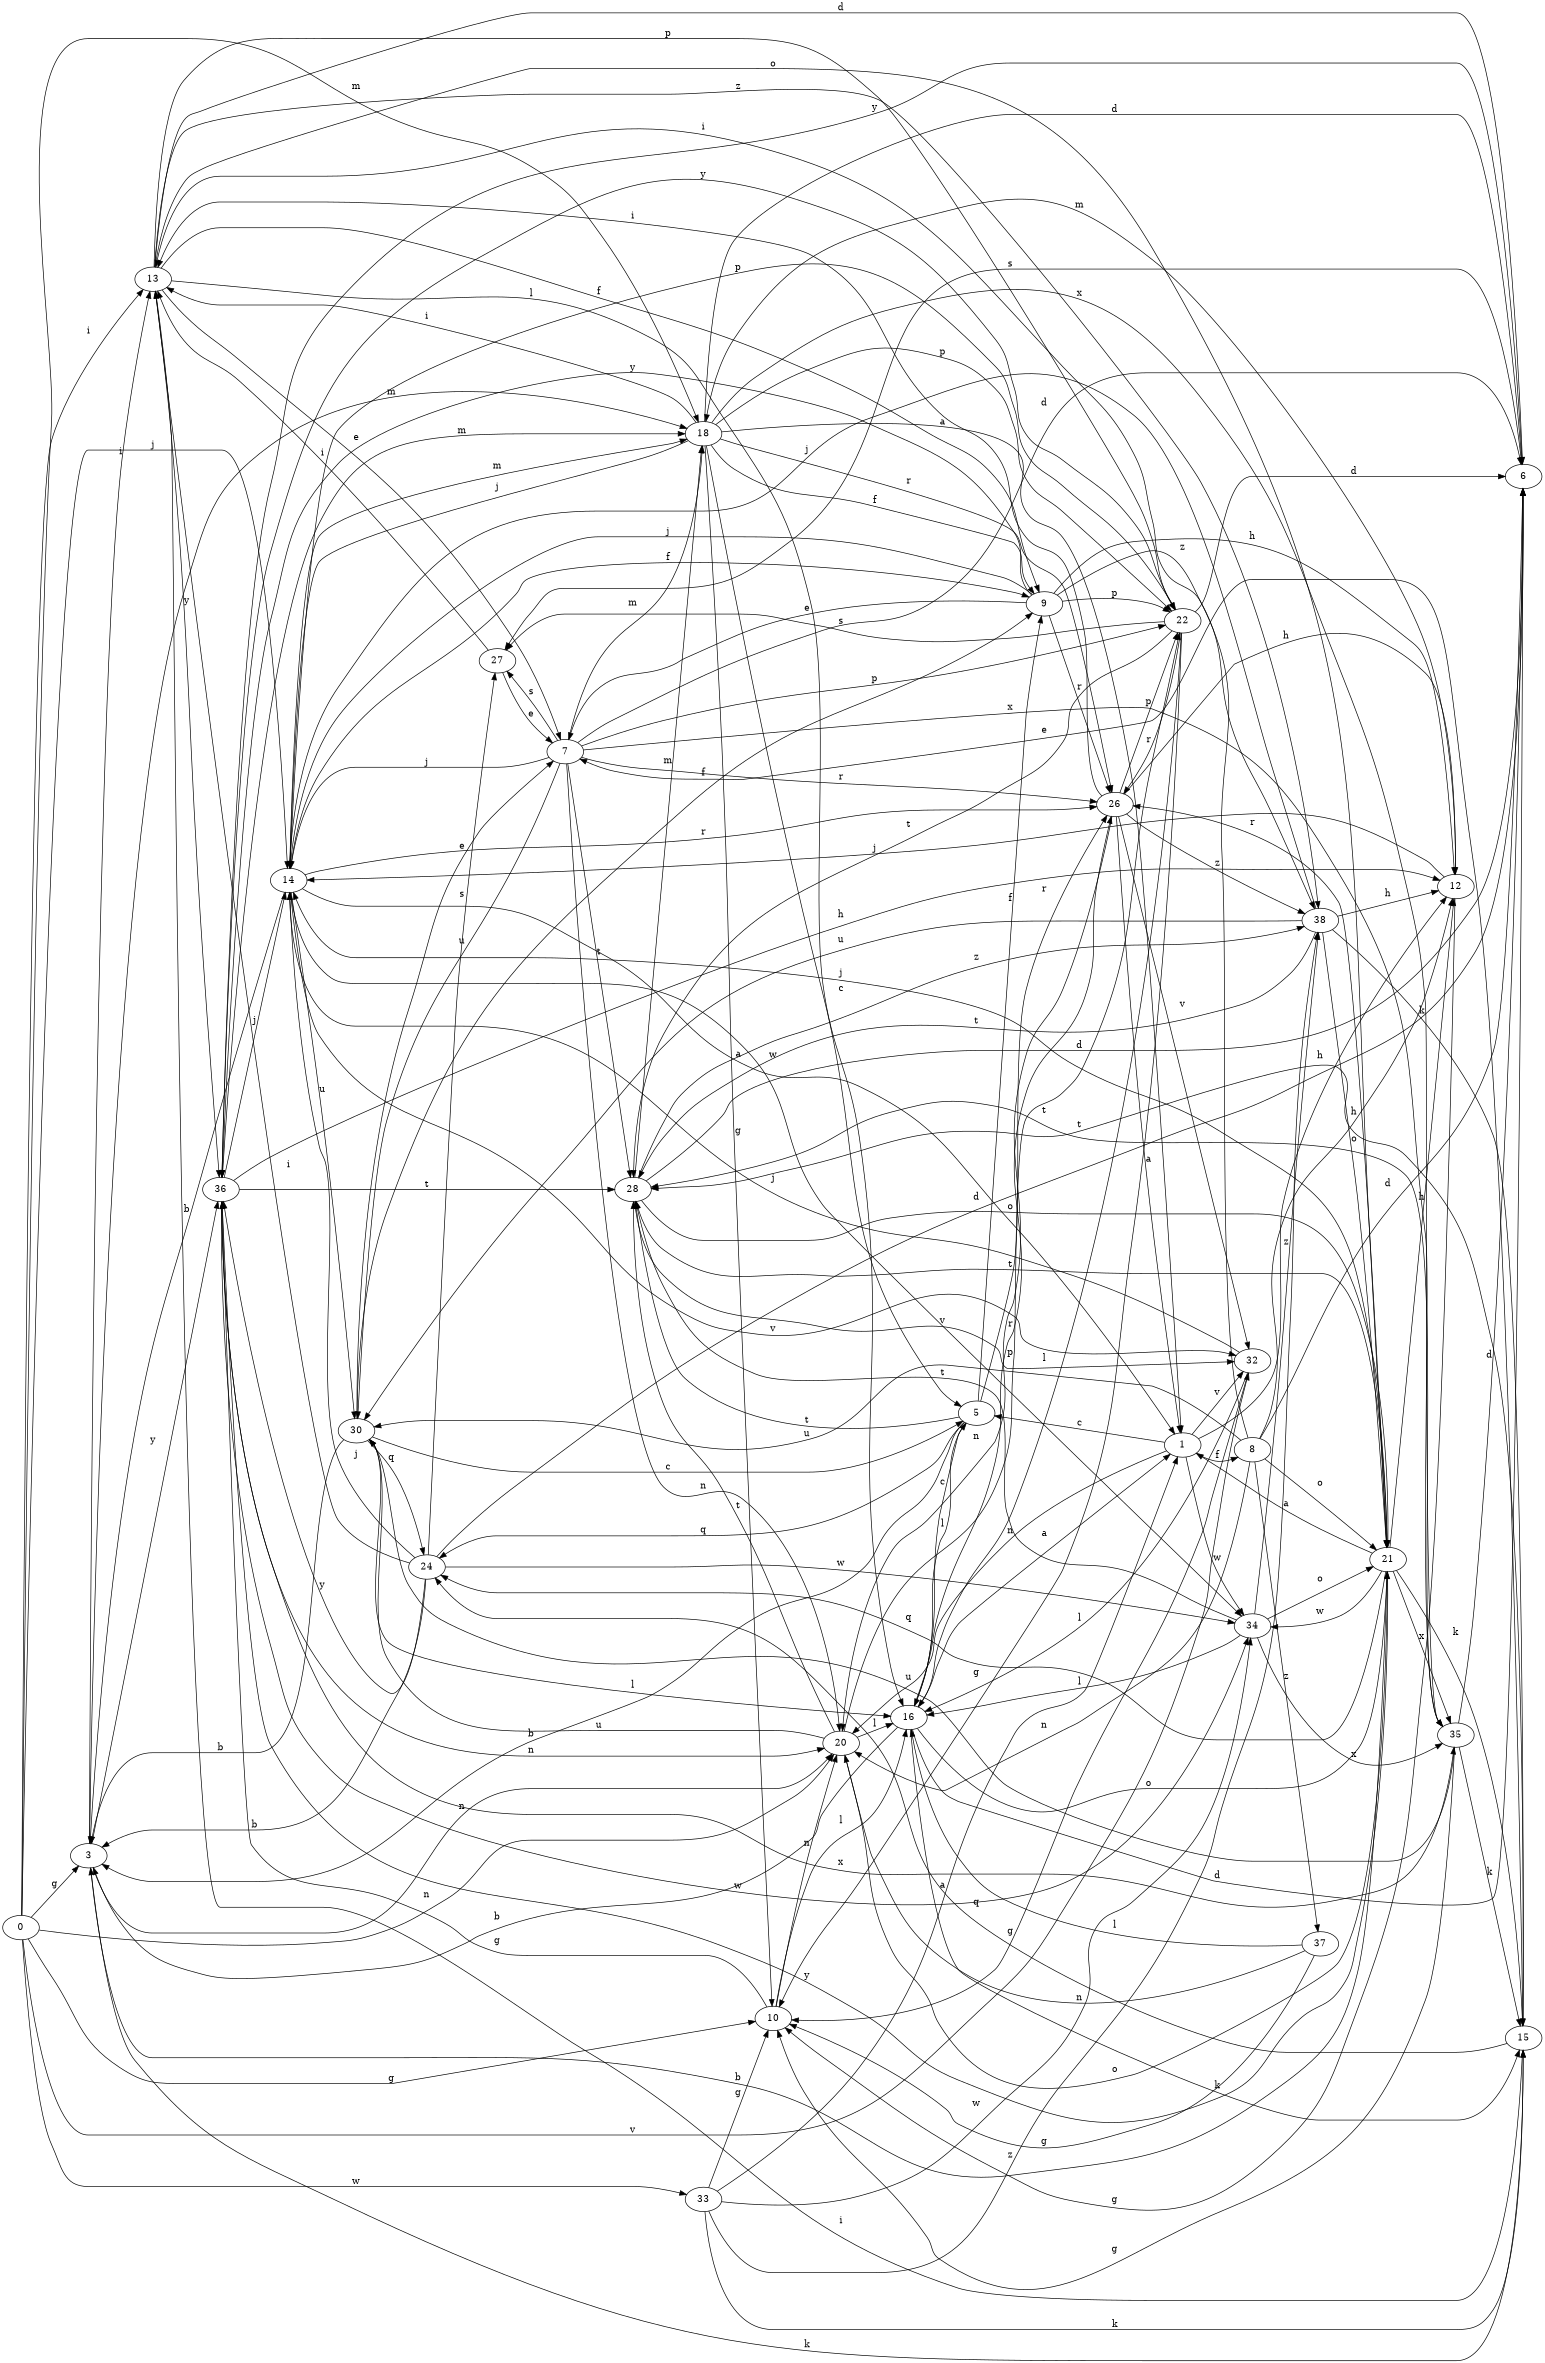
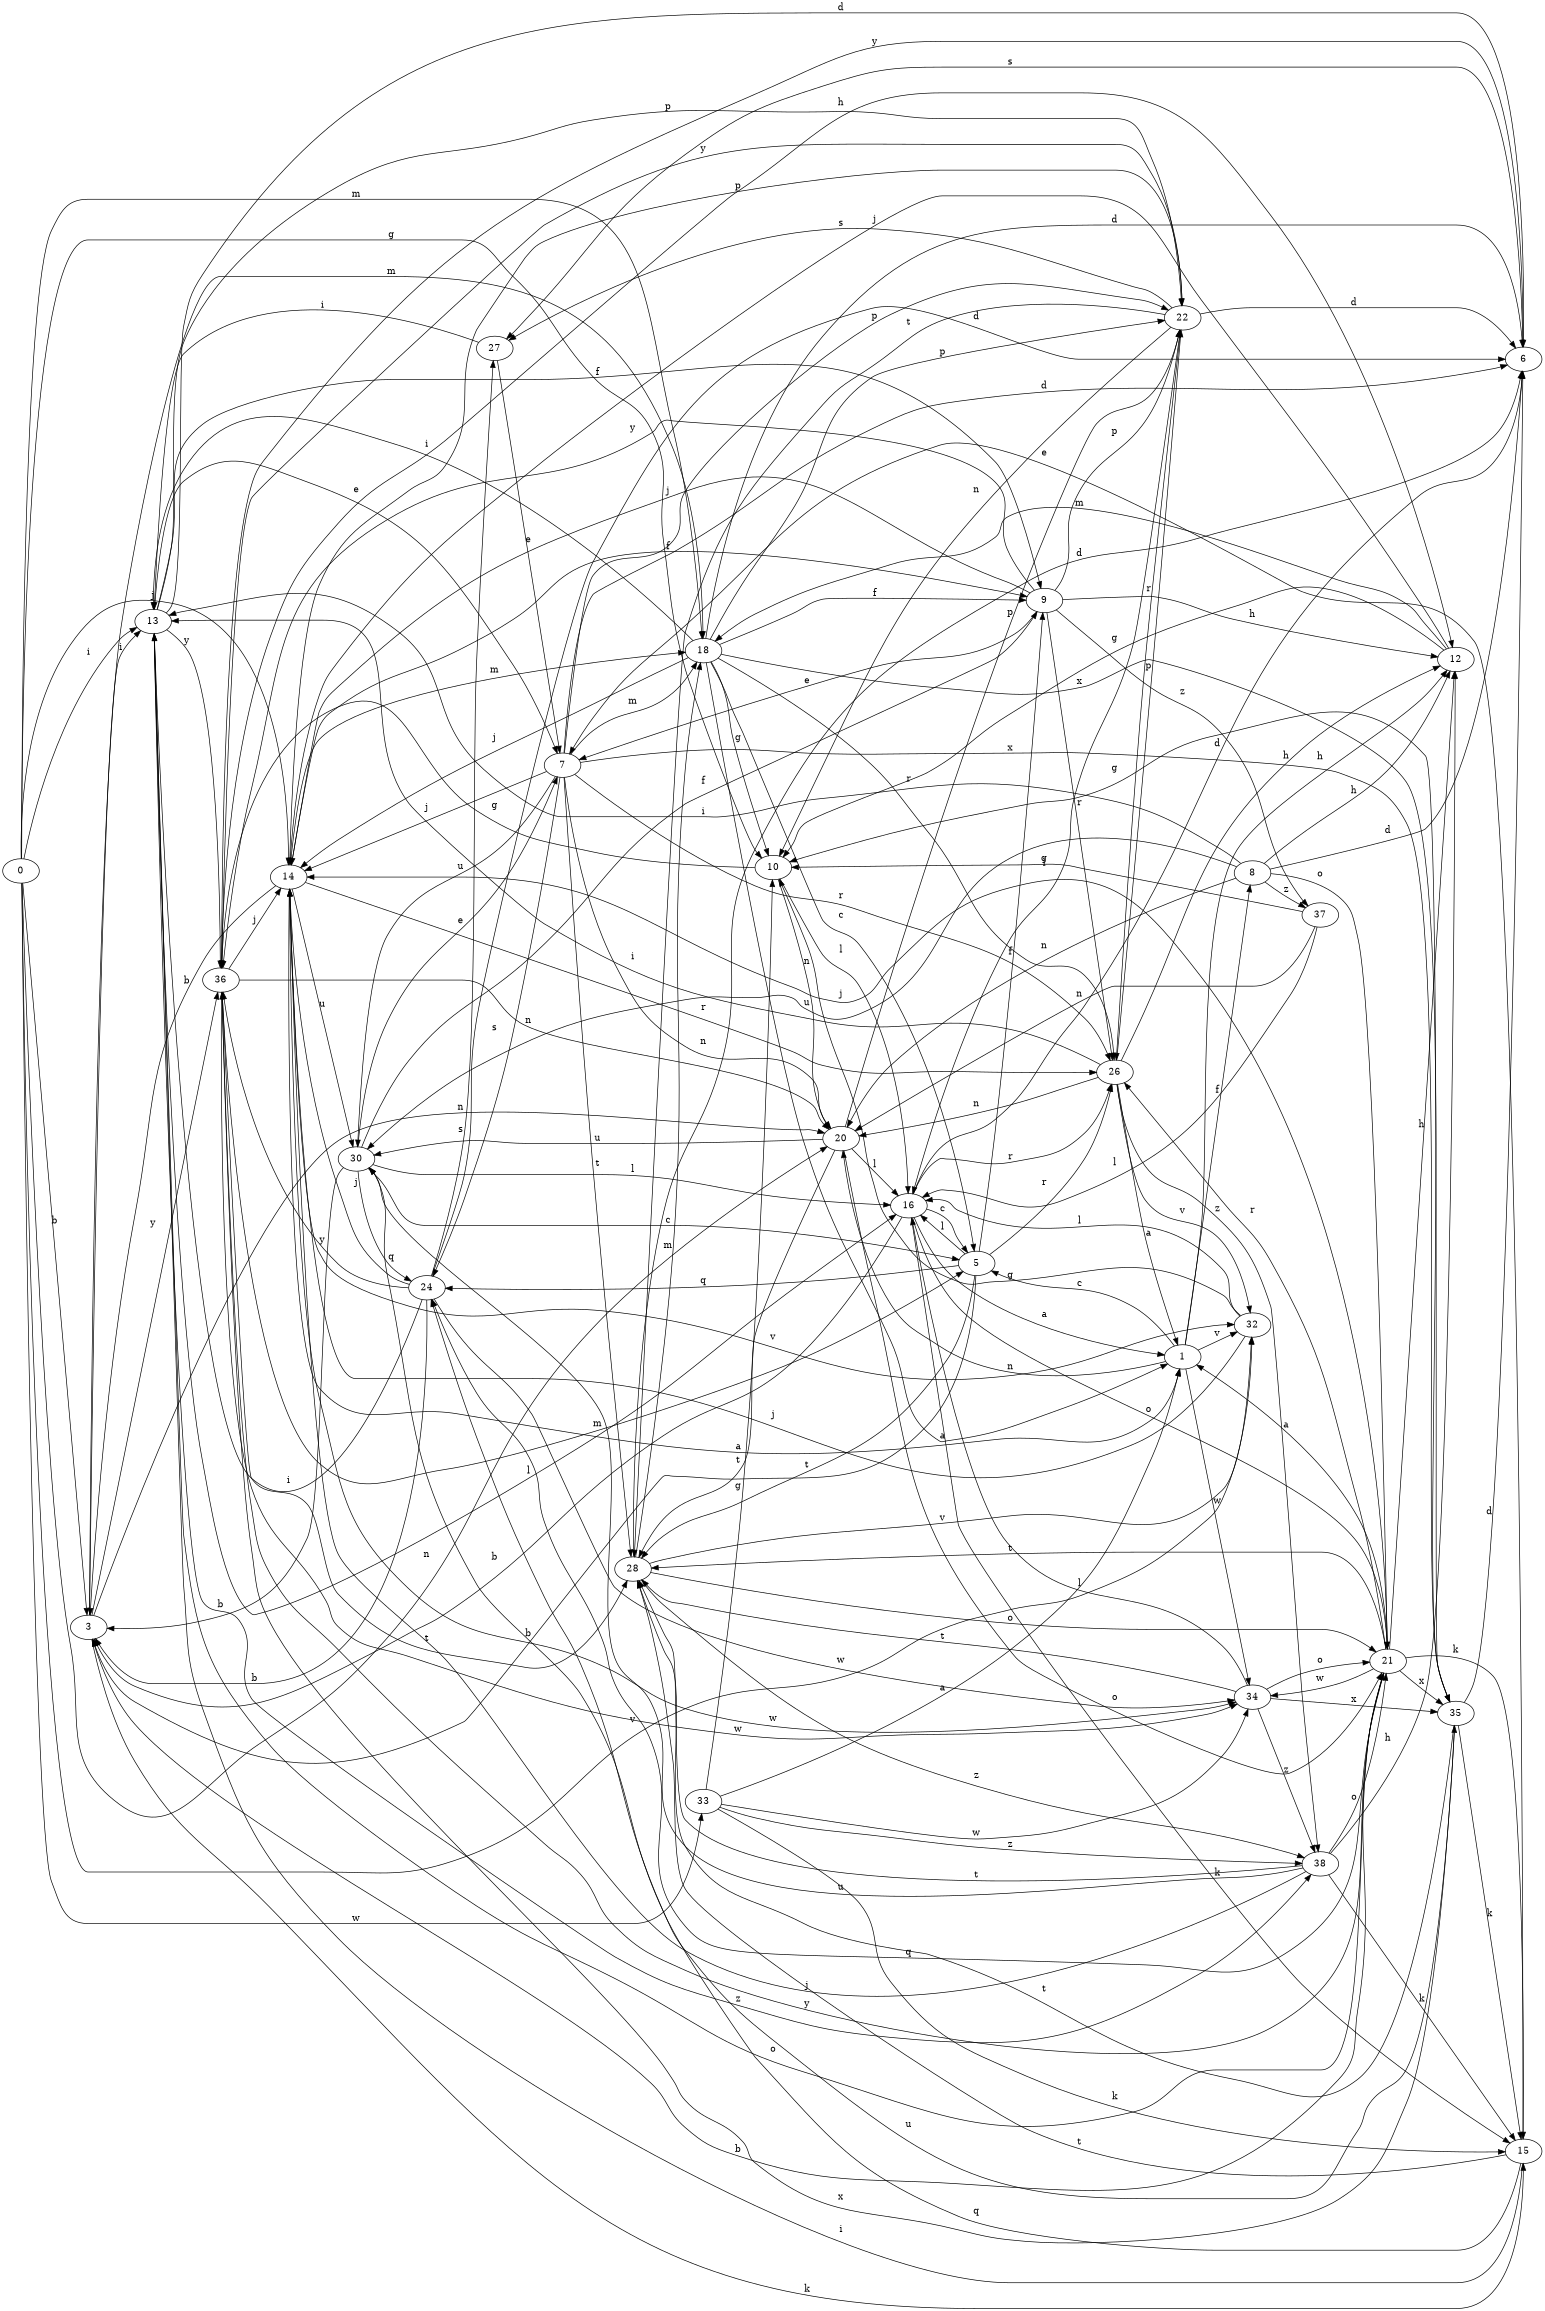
edge "36" -> "18": now "36" -> "5"
edge "7" -> "27": now "7" -> "24"
edge "9" -> "38": now "9" -> "37"
edge "22" -> "10": label "g" -> "n"
edge "0" -> "3": label "g" -> "b"
